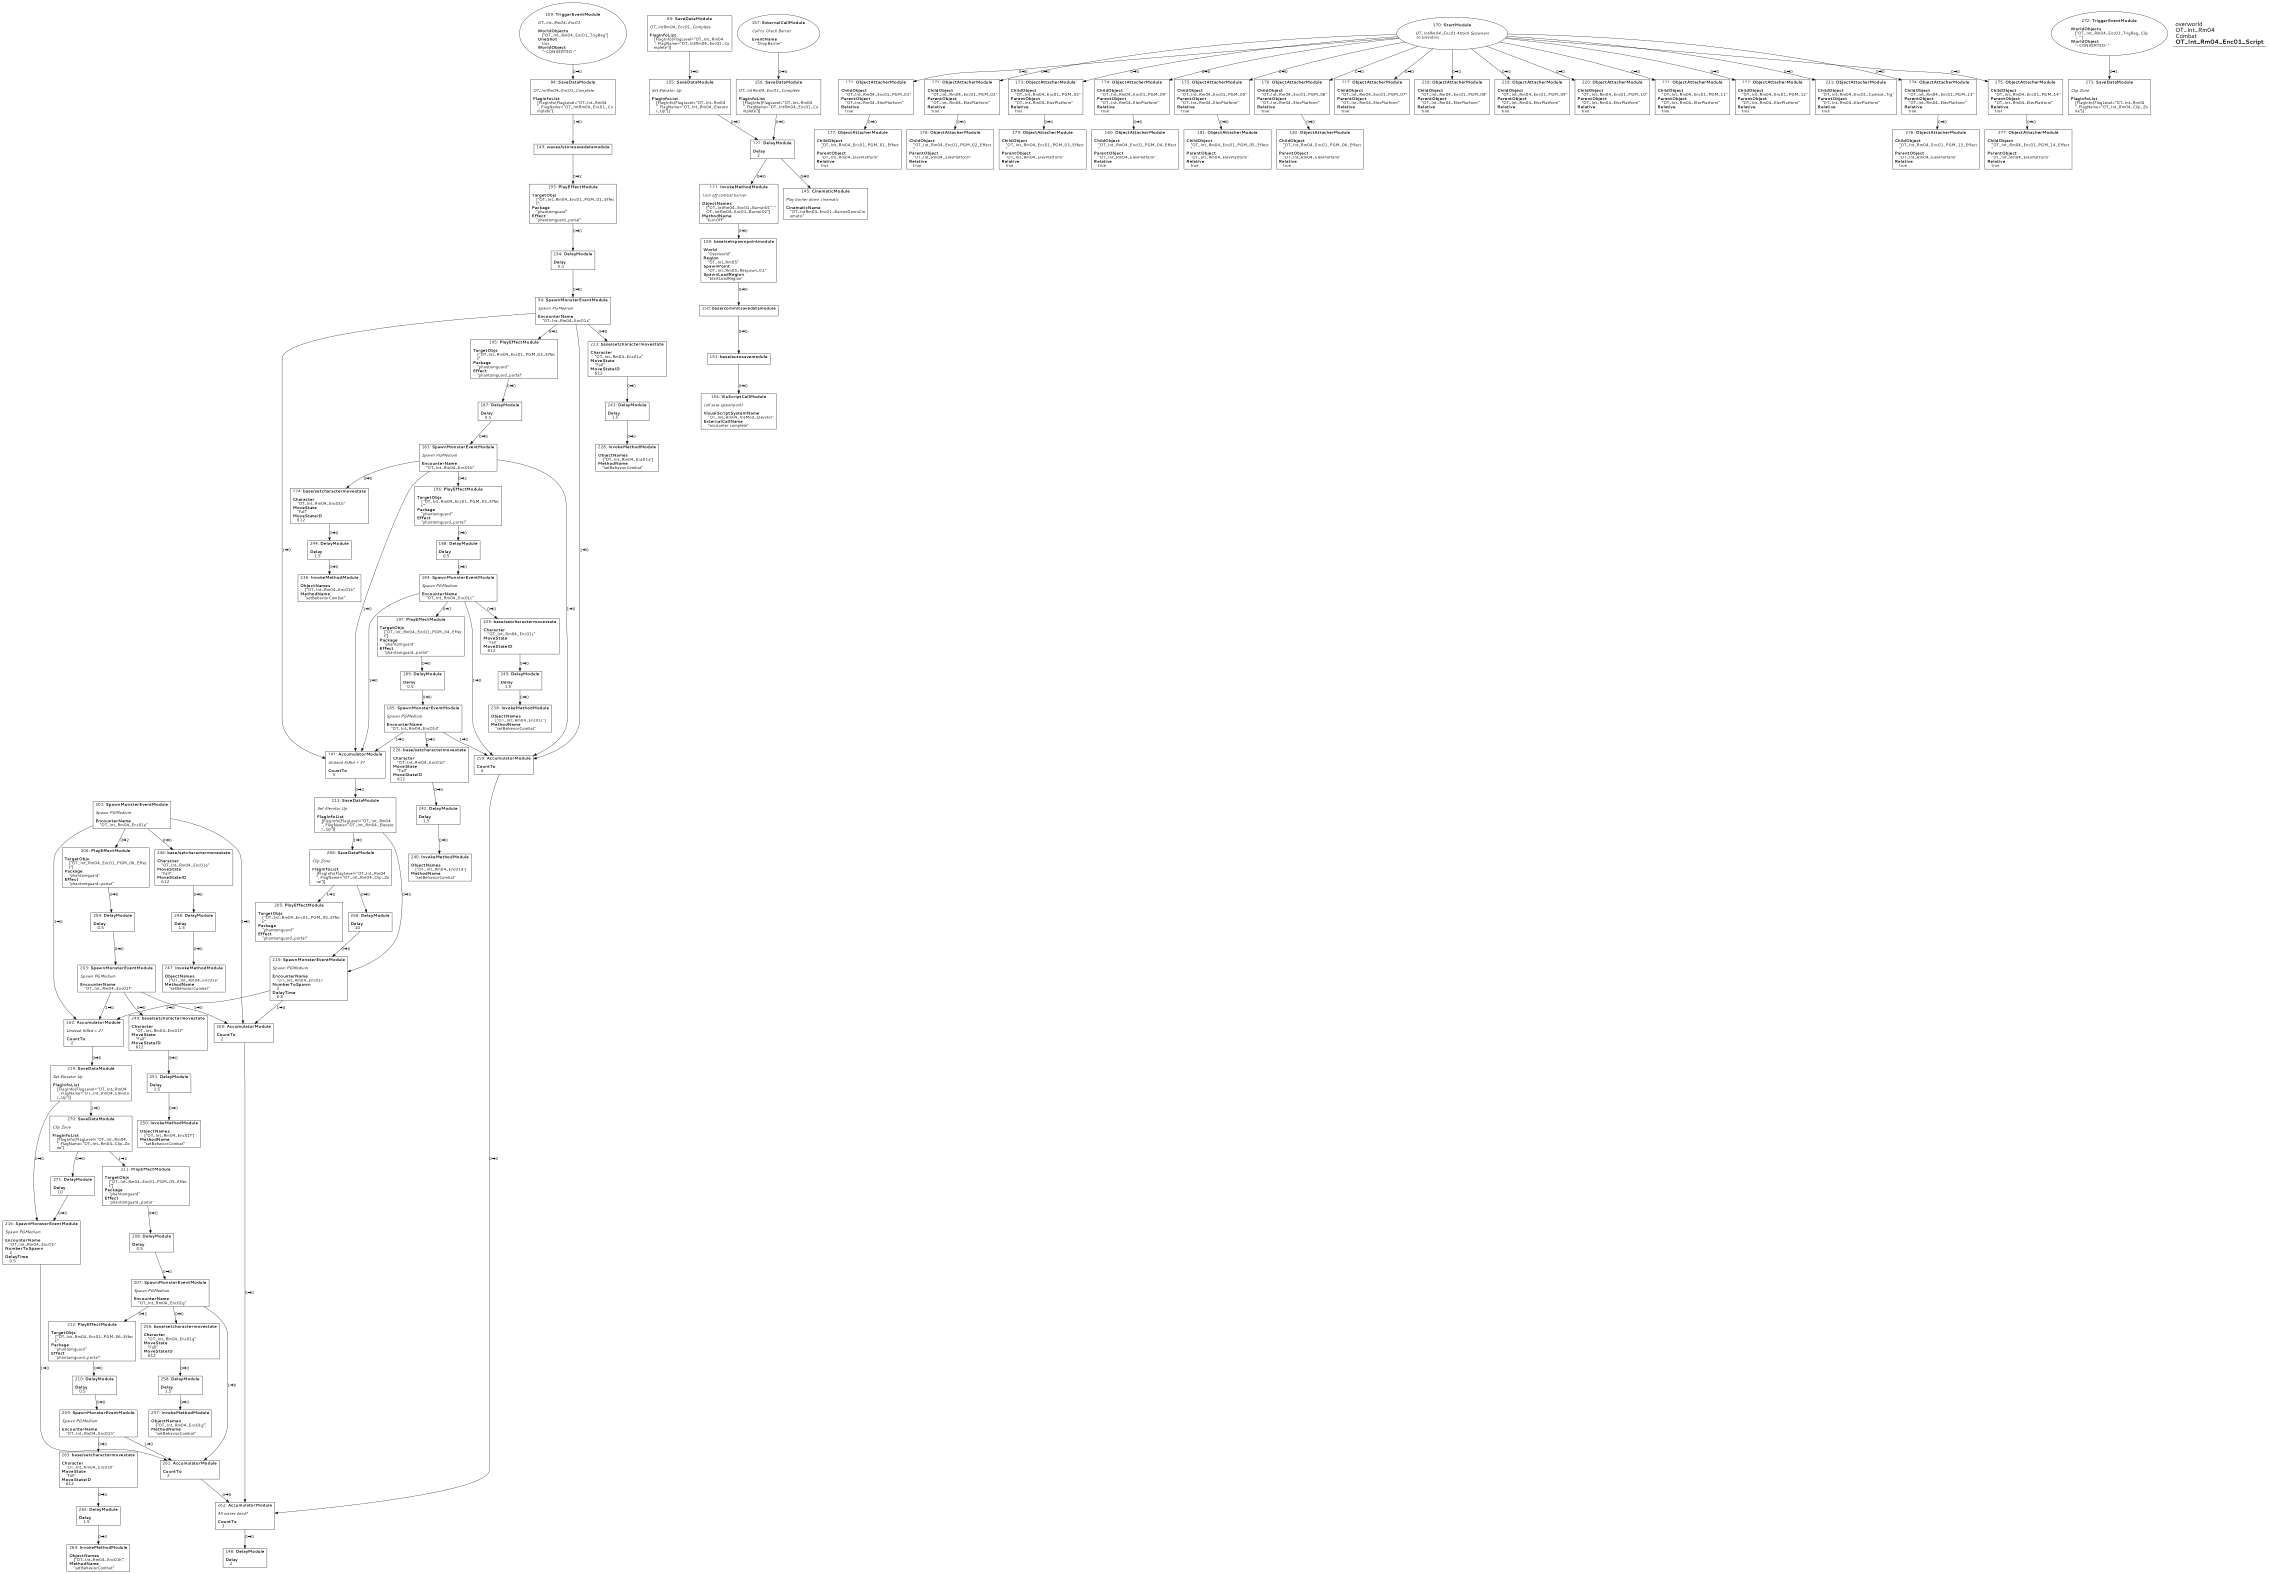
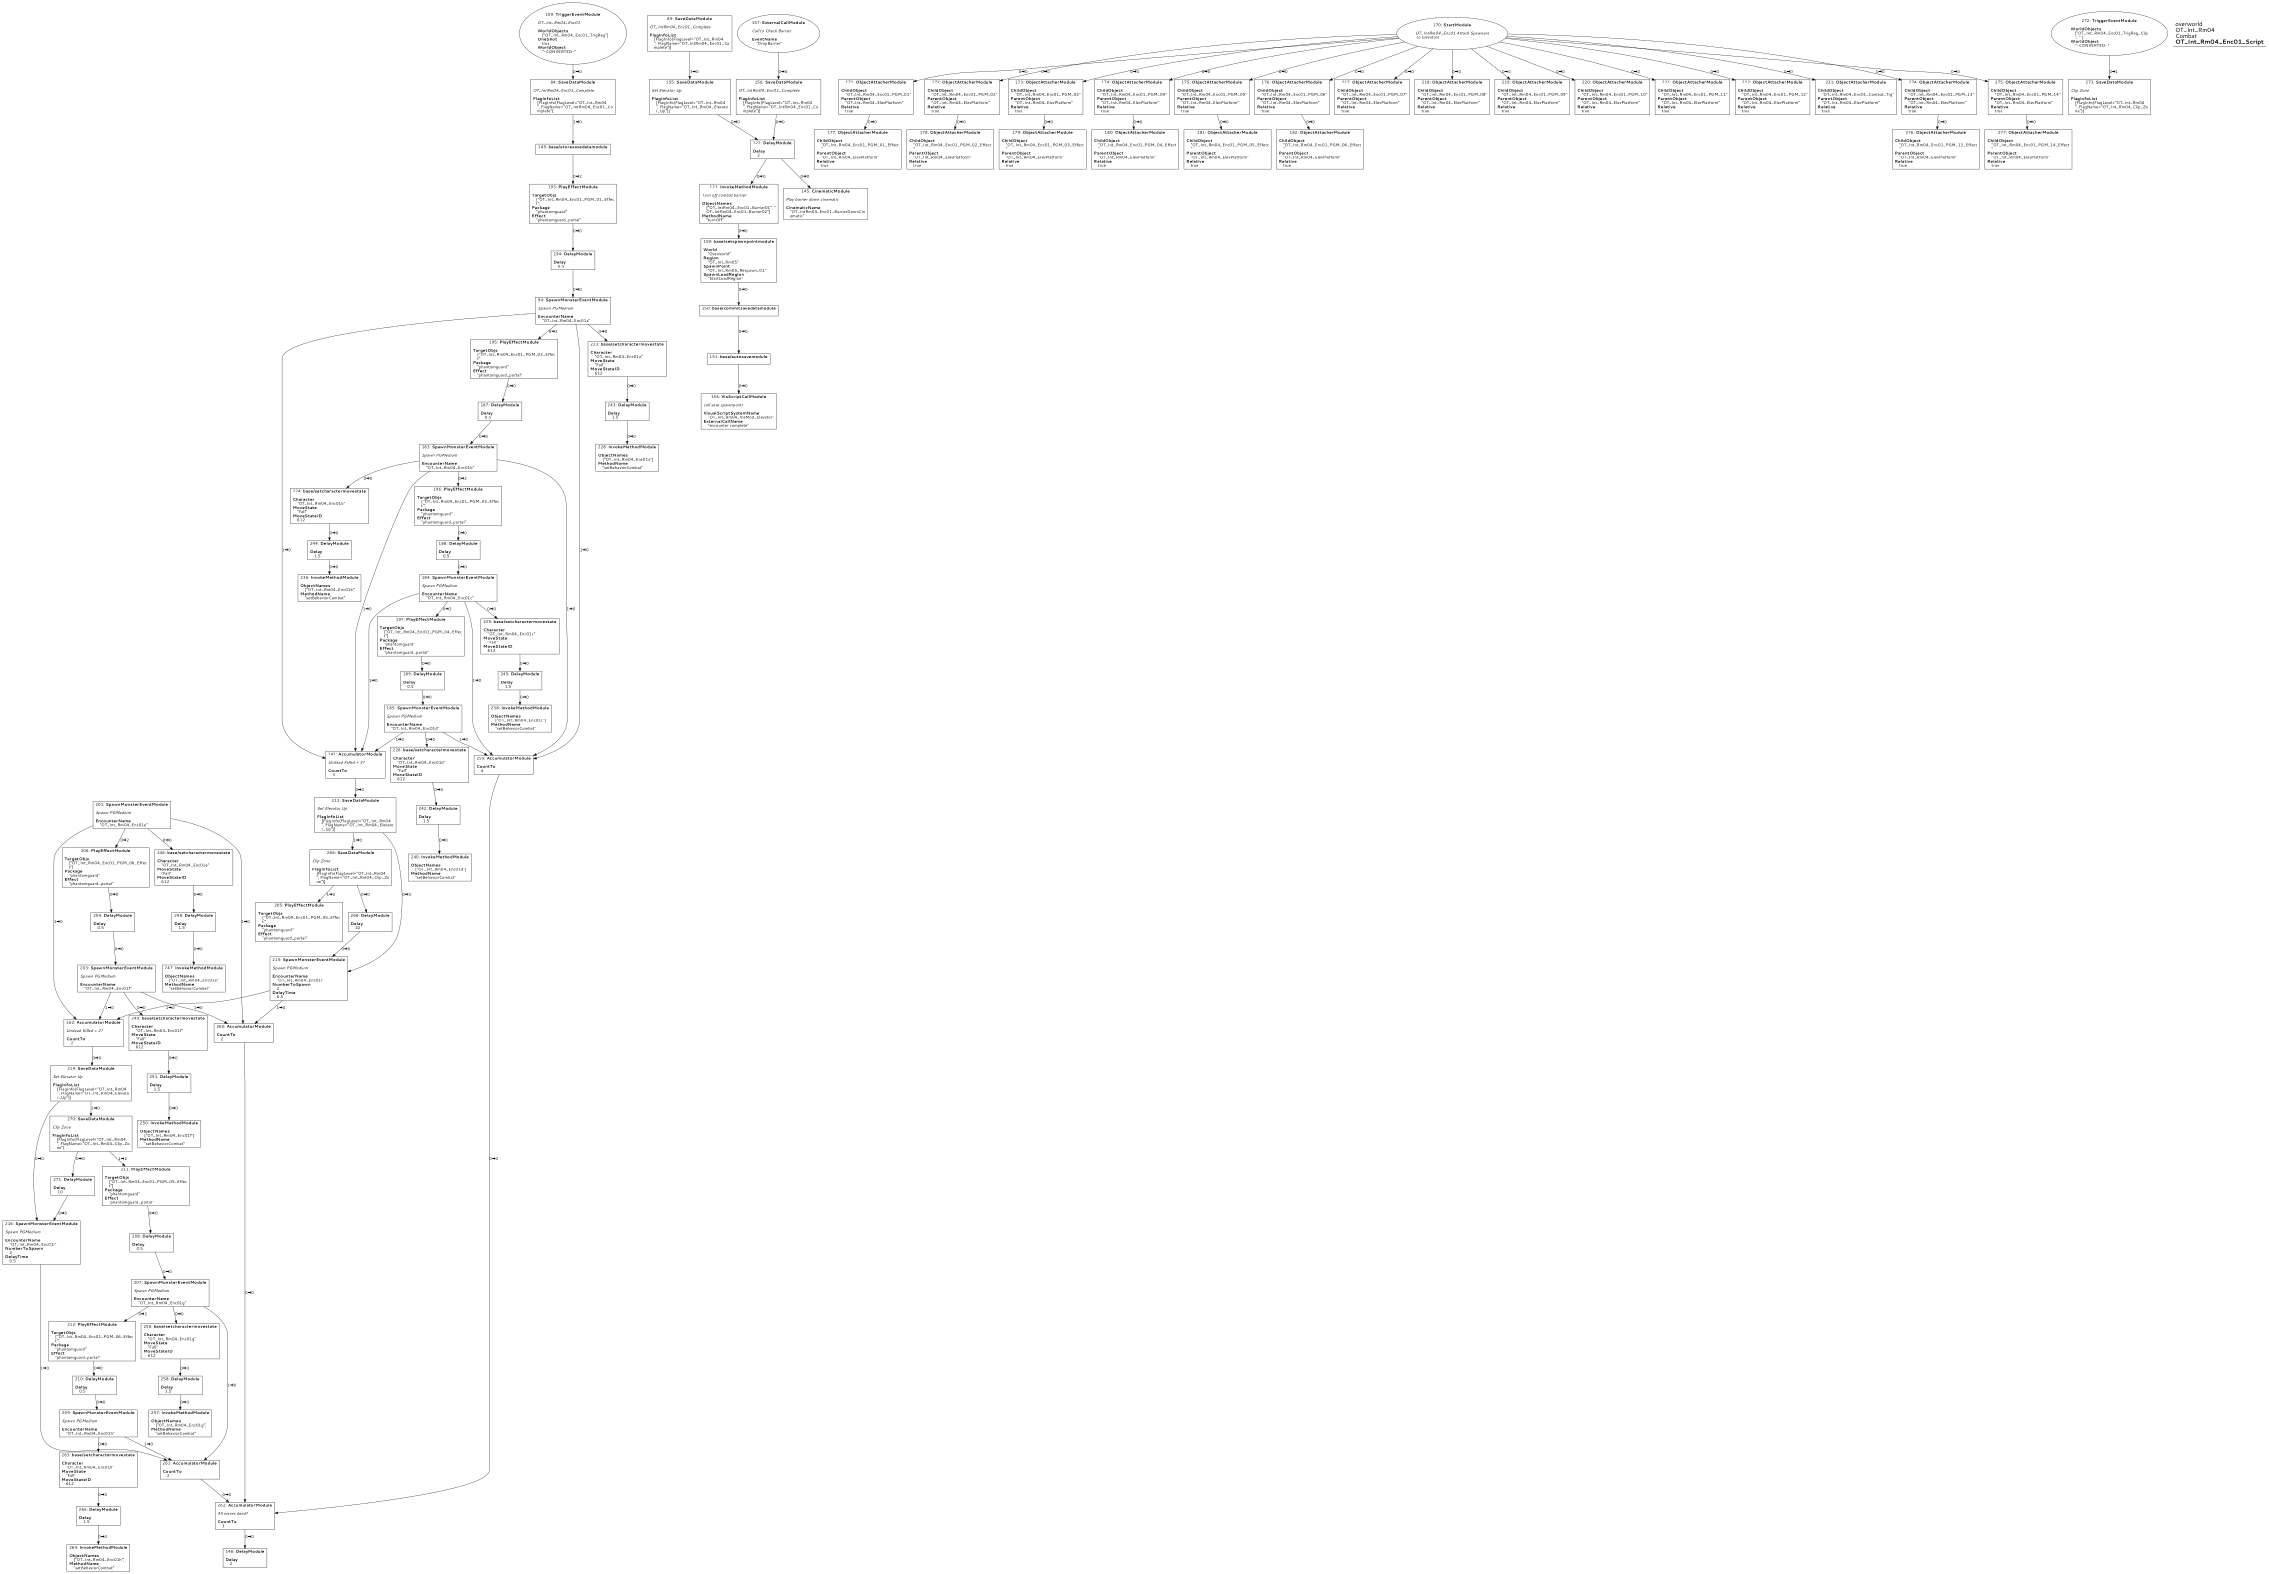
node "149:": text "waves/storesavedatamodule" -> "base/storesavedatamodule"
